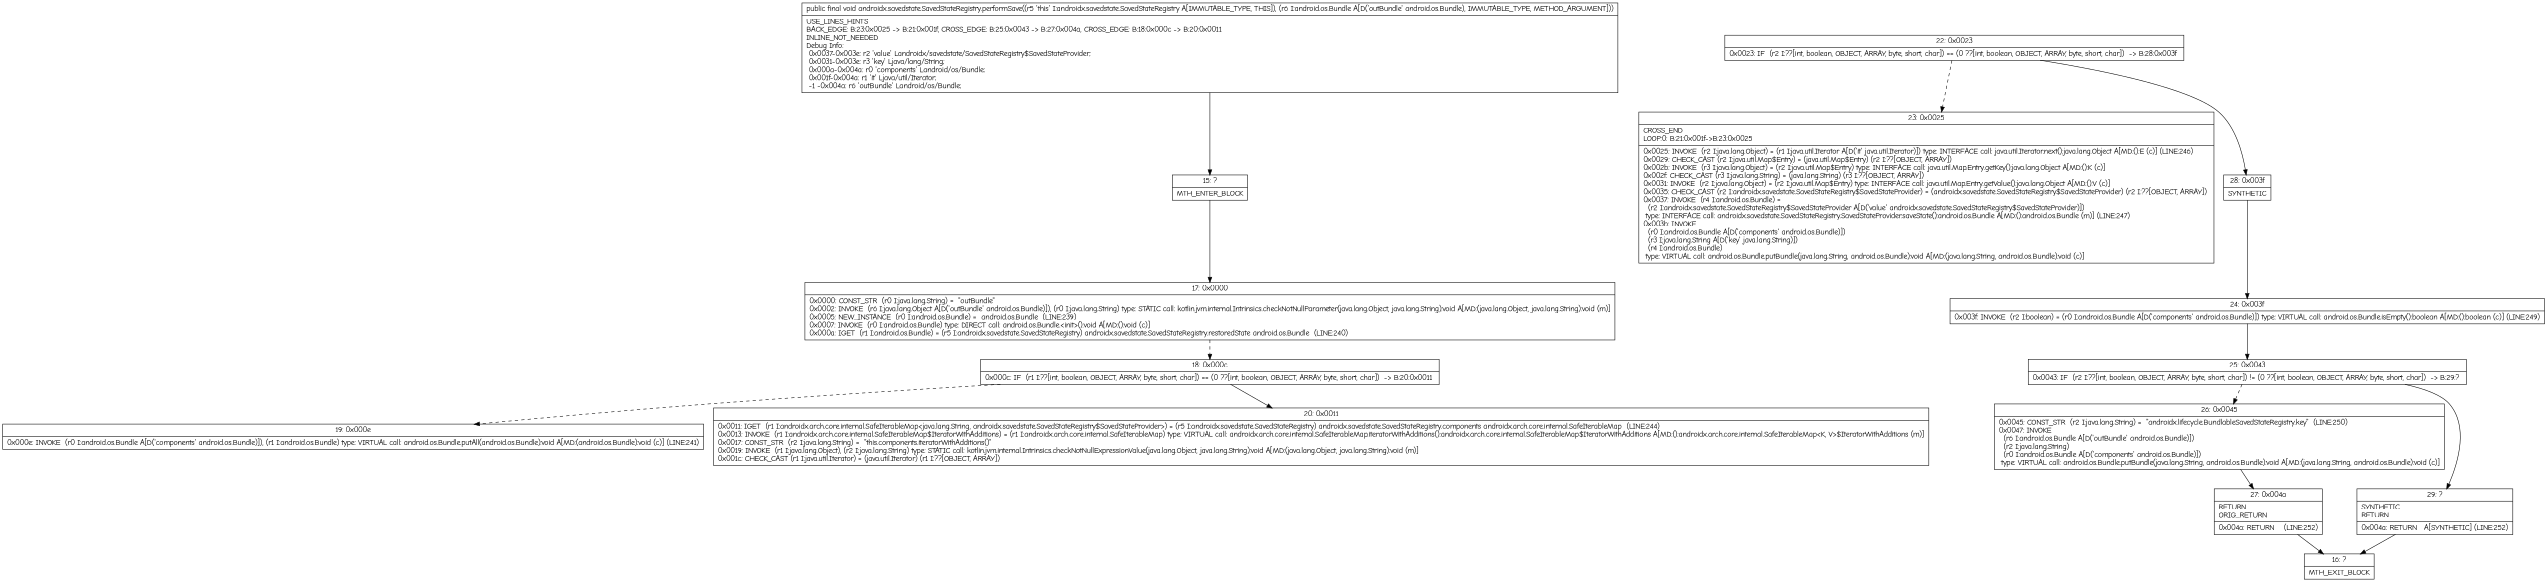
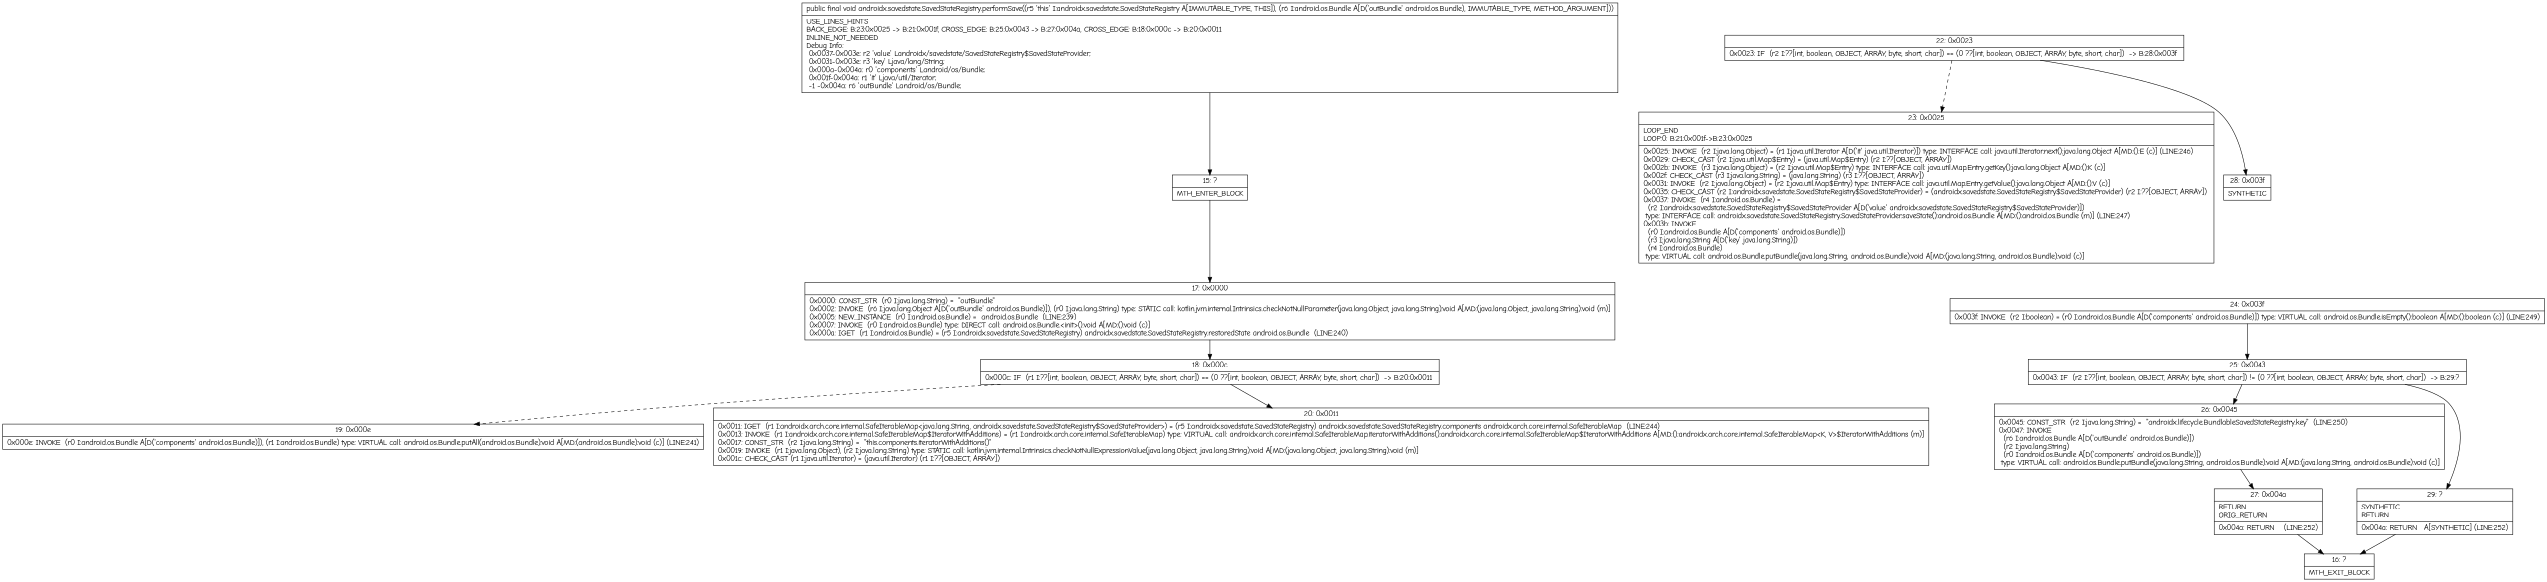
node "23: 0x0025": text "CROSS_END" -> "LOOP_END"
edge "28: 0x003f" -> "24: 0x003f": removed
edge "17: 0x0000" -> "18: 0x000c": style dashed -> solid
edge "25: 0x0043" -> "26: 0x0045": style dashed -> solid
